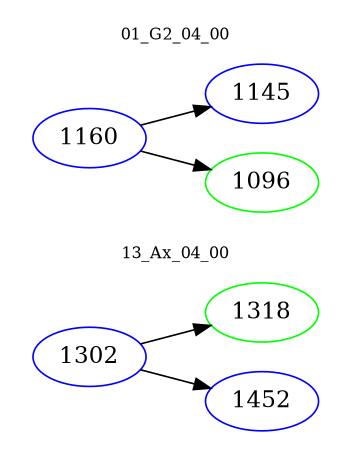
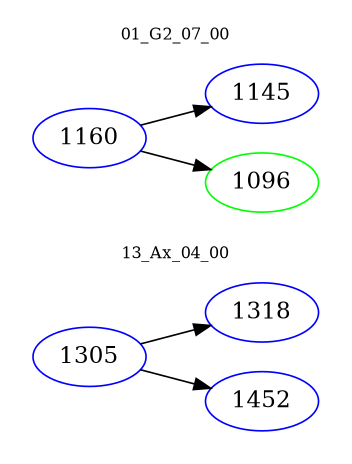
cluster "01_G2_04_00": label "01_G2_04_00" -> "01_G2_07_00"
node "1318": color green -> blue
node "1302": label "1302" -> "1305"
